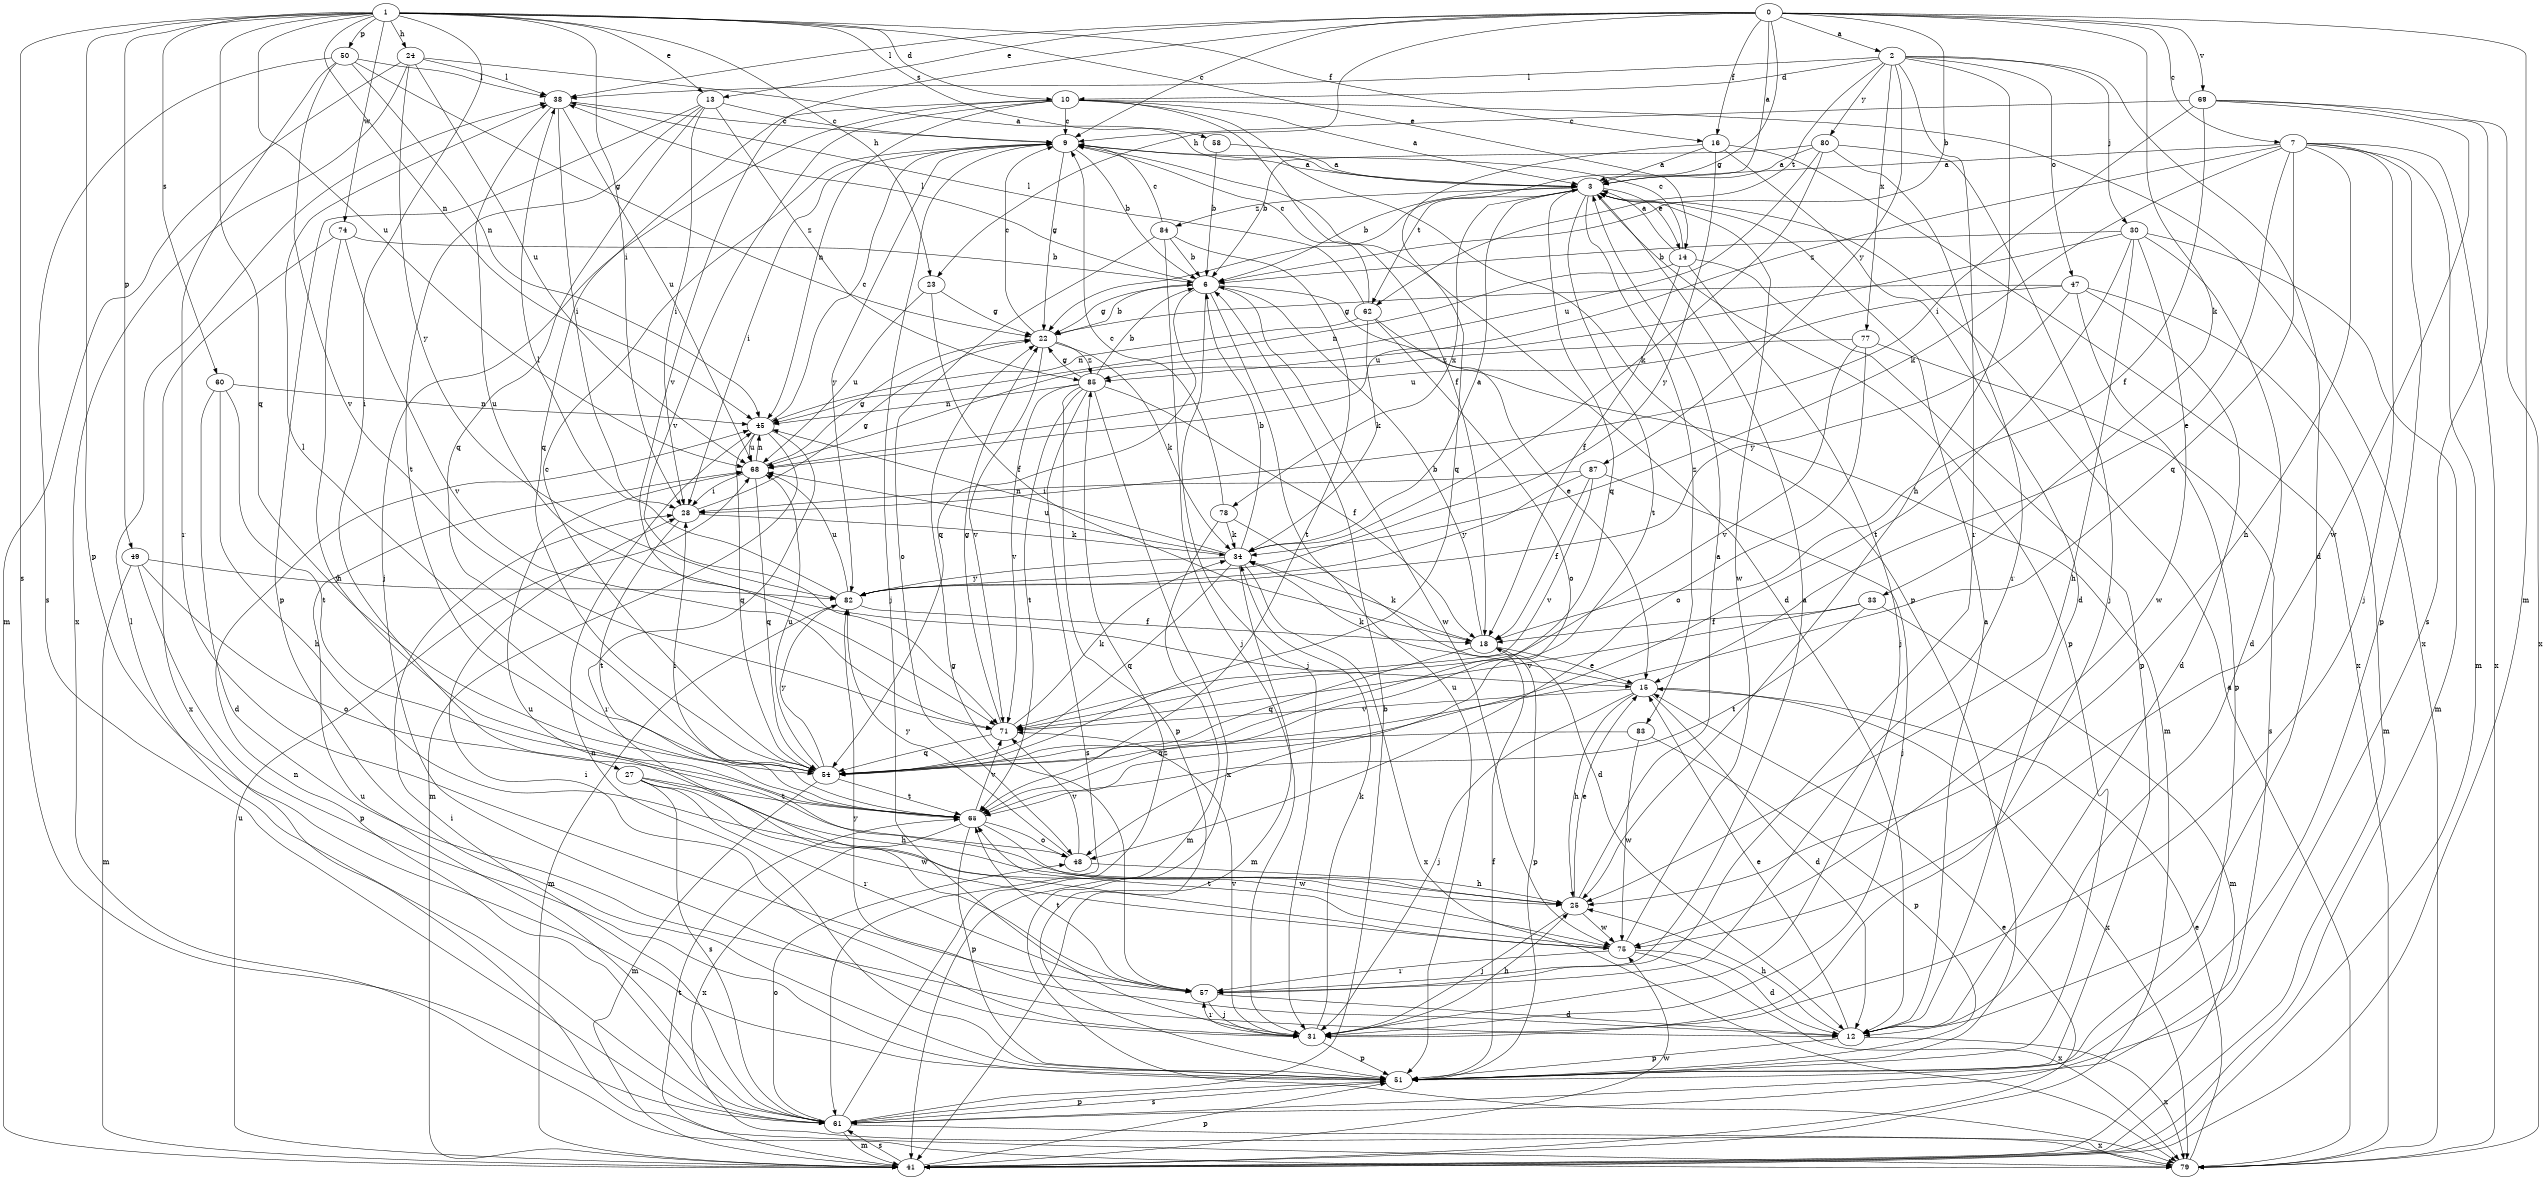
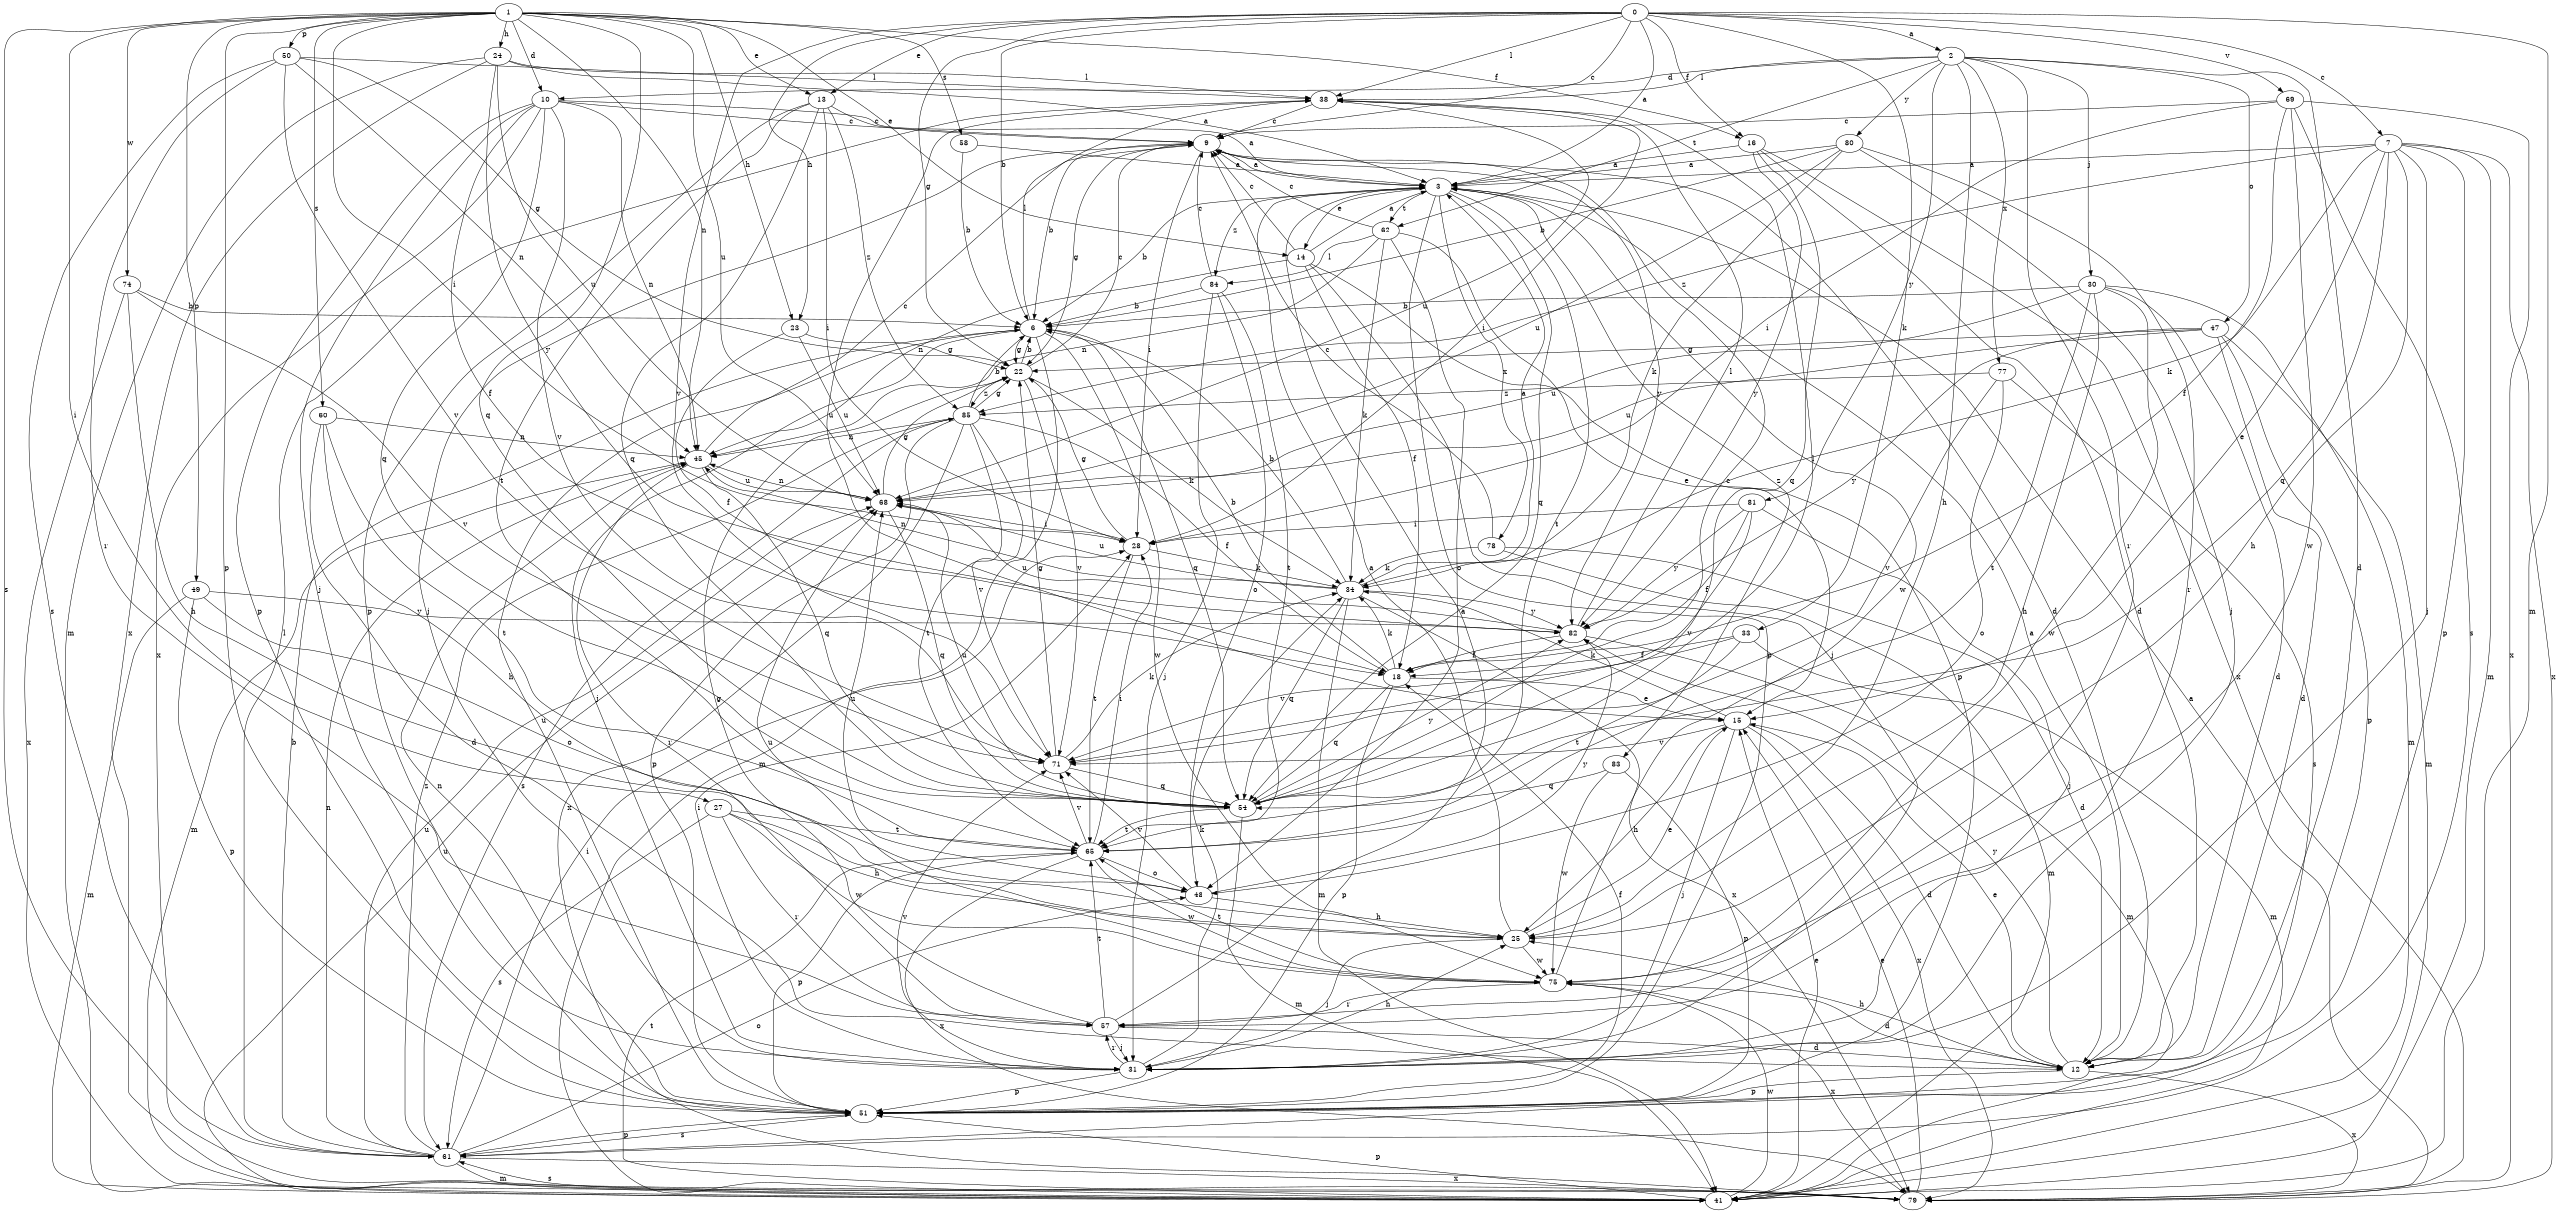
edge "62" -> "38": now "62" -> "84"
node "87": label "87" -> "81"
edge "48" -> "68": added, label "u"
